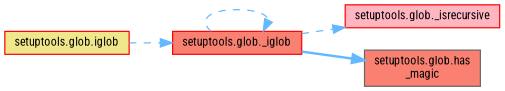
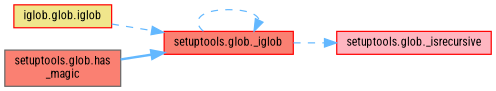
node "setuptools.glob.iglob": label "setuptools.glob.iglob" -> "iglob.glob.iglob"
edge "setuptools.glob._iglob" -> "setuptools.glob.has _magic": reversed
